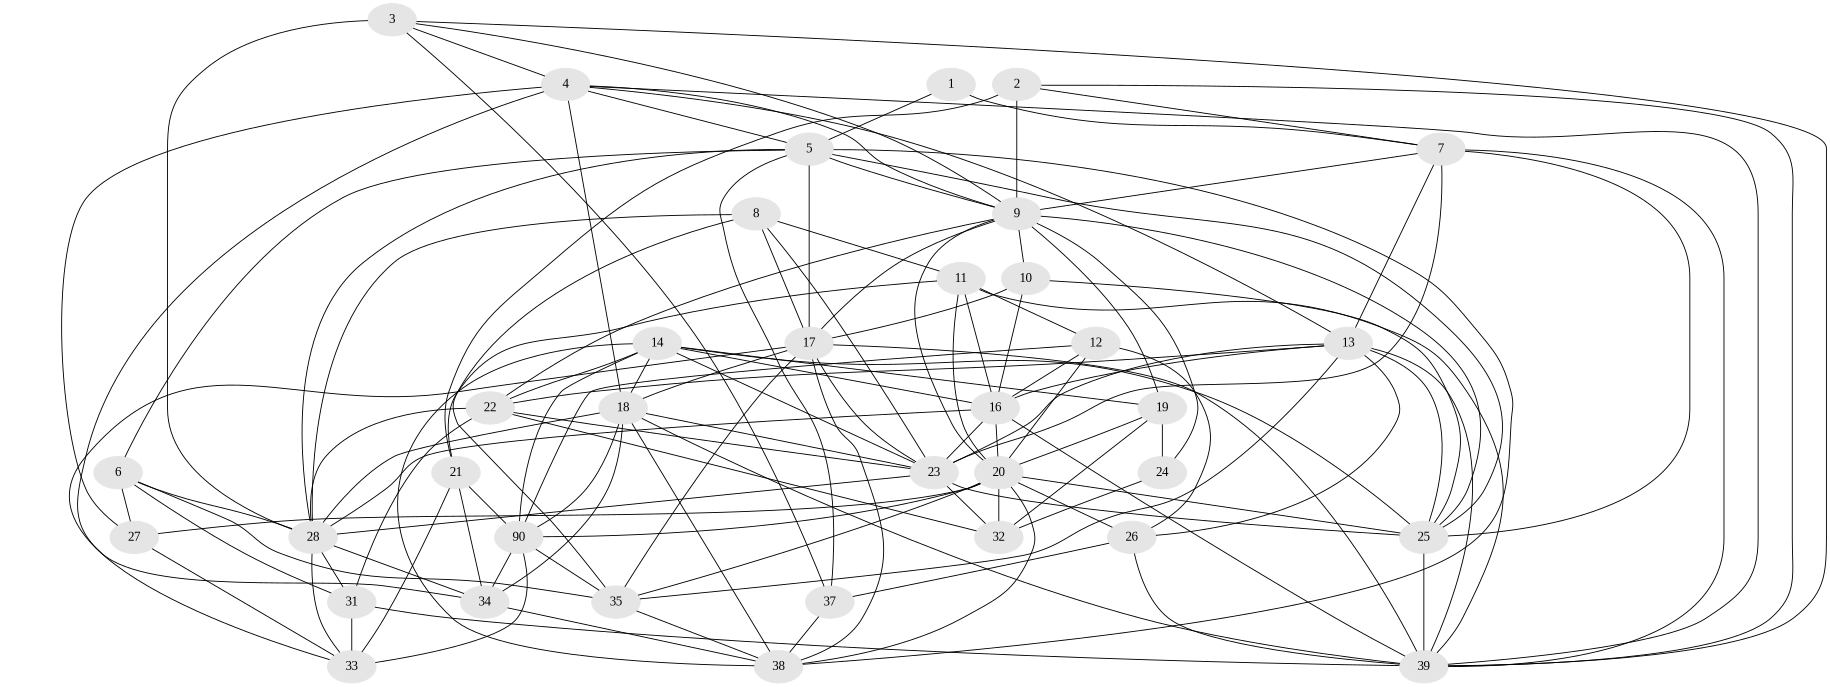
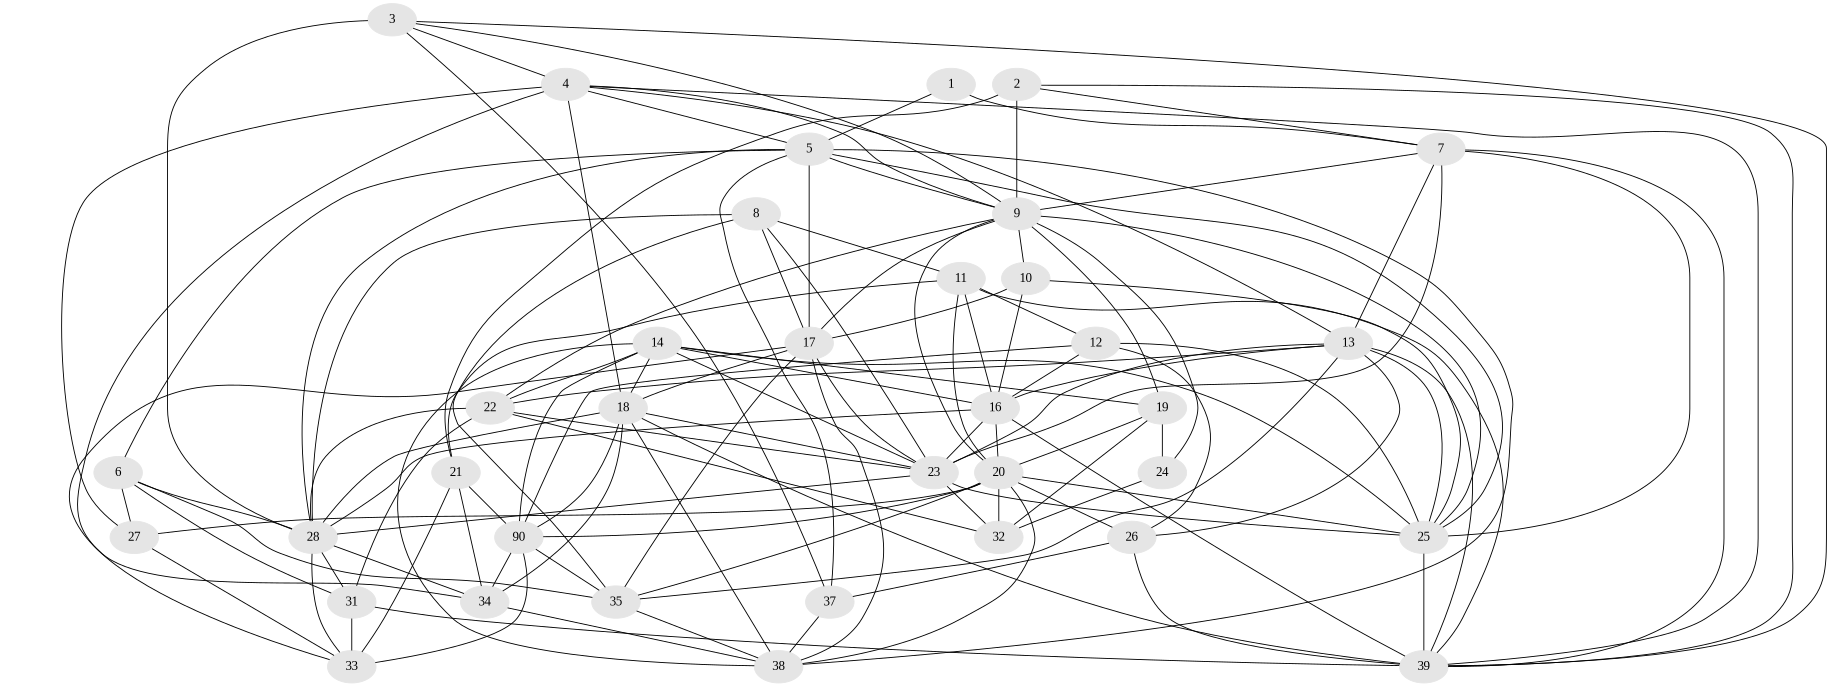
edge "12" -- "20": now "12" -- "25"
edge "17" -- "39": removed
